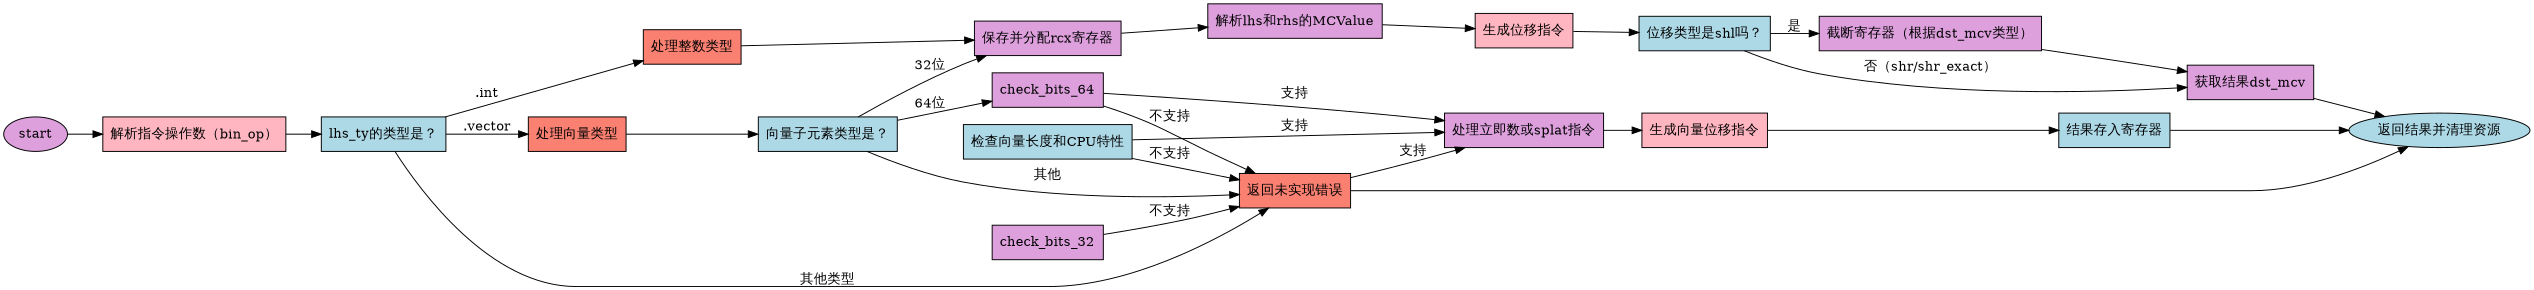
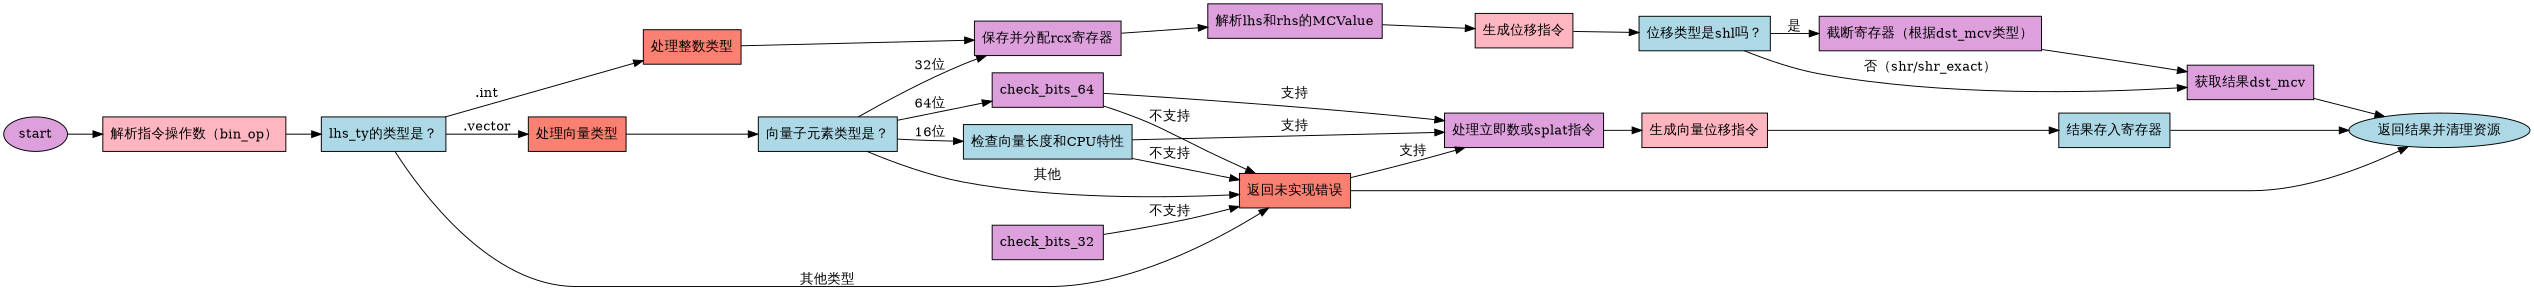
edge "向量子元素类型是？" -> "检查向量长度和CPU特性": added, label "16位"
